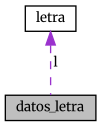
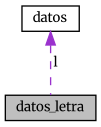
node "letra": label "letra" -> "datos"
